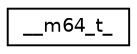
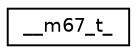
node "__m64_t_": label "__m64_t_" -> "__m67_t_"
